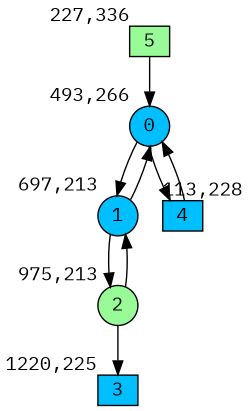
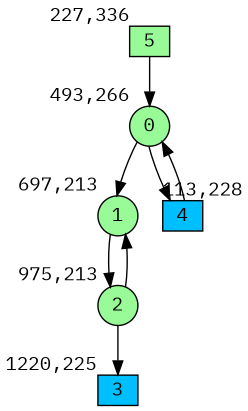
node "0 493,266": fillcolor deepskyblue -> palegreen
edge "1 697,213" -> "0 493,266": removed
node "1 697,213": fillcolor deepskyblue -> palegreen
